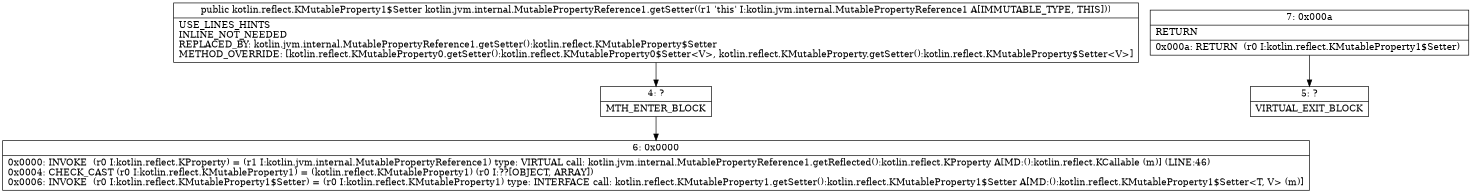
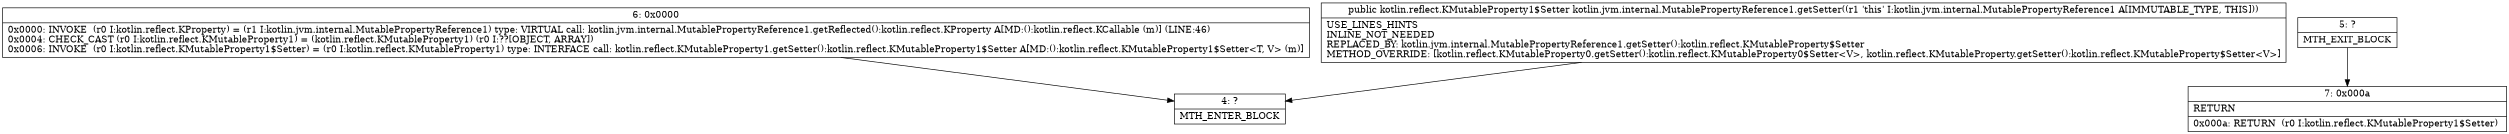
edge "7: 0x000a" -> "5: ?": reversed
node "5: ?": text "VIRTUAL_EXIT_BLOCK" -> "MTH_EXIT_BLOCK"
edge "4: ?" -> "6: 0x0000": reversed
